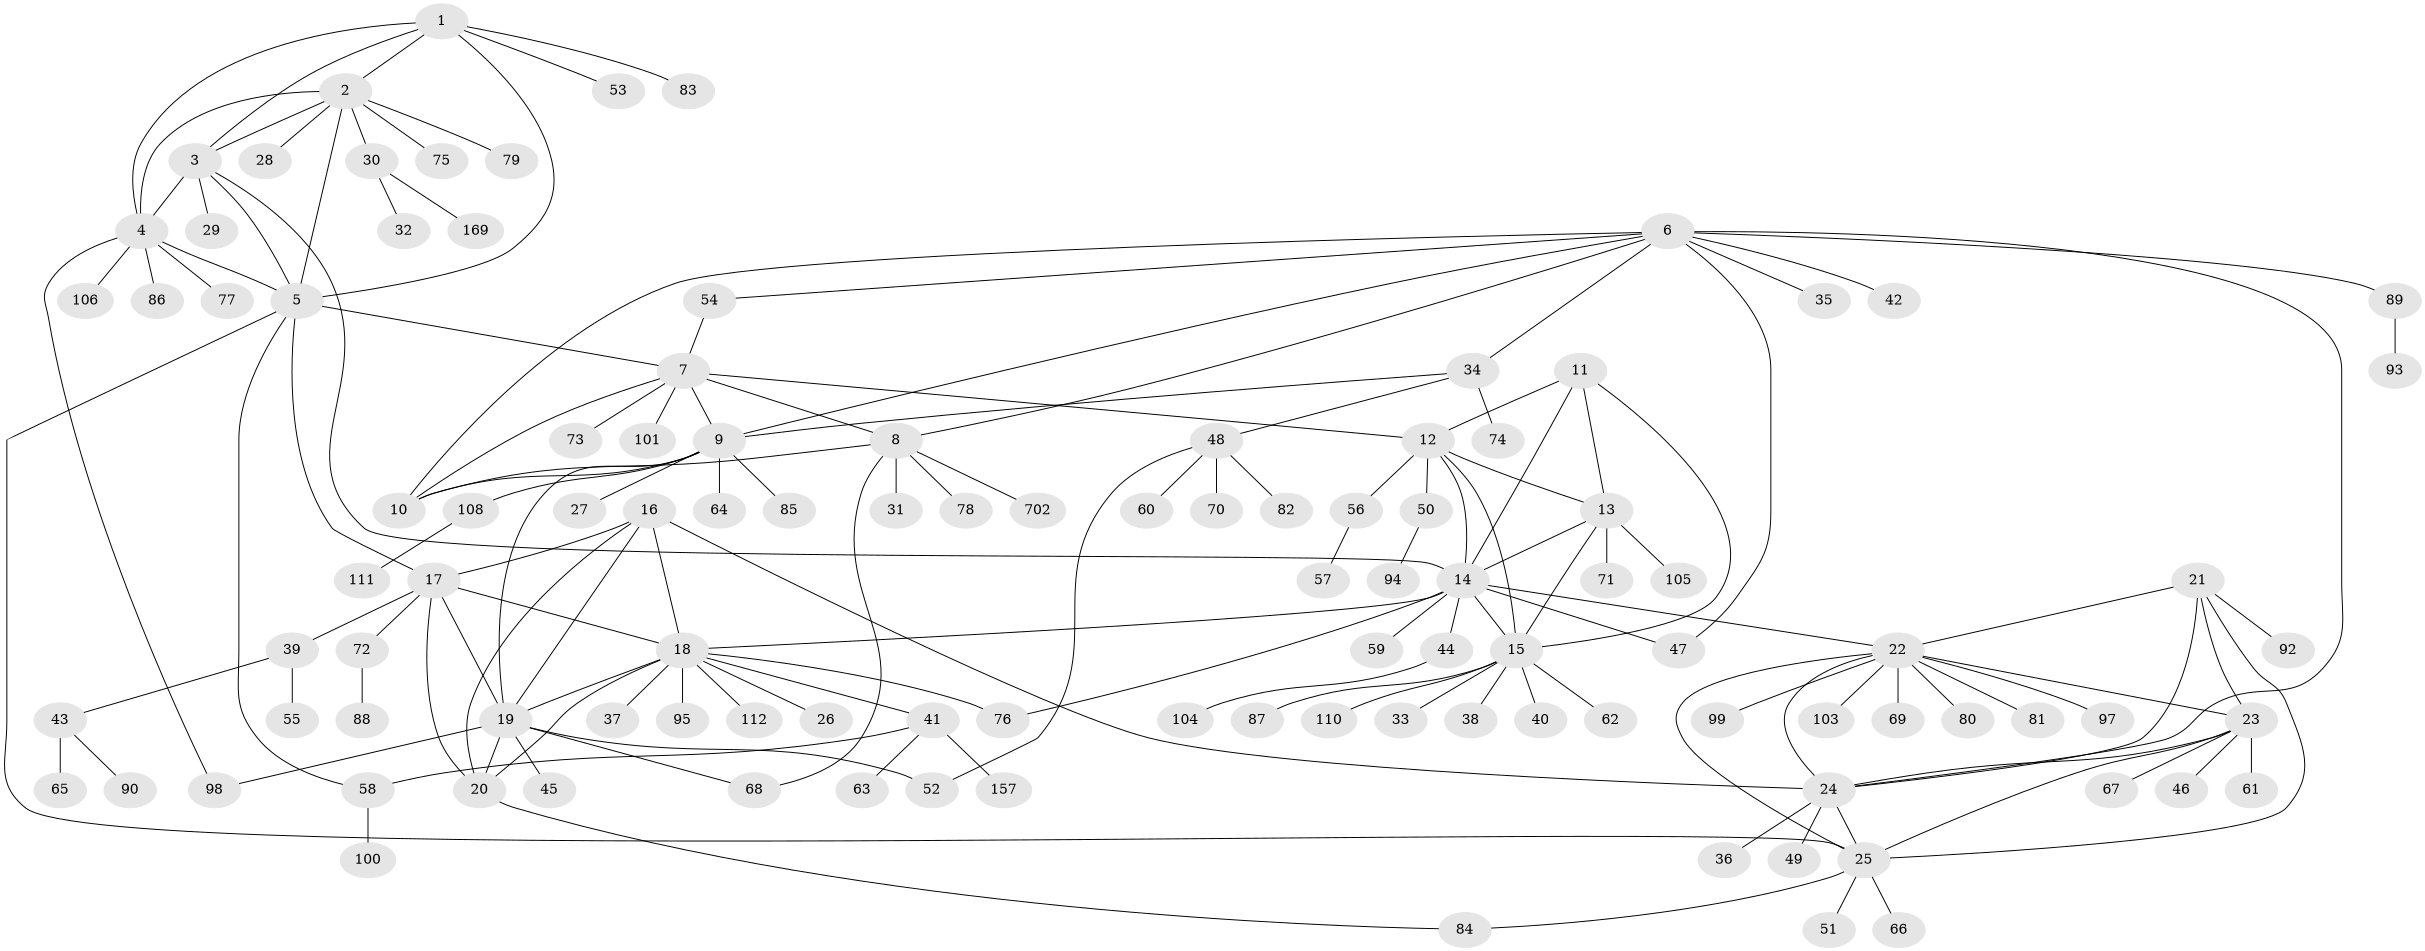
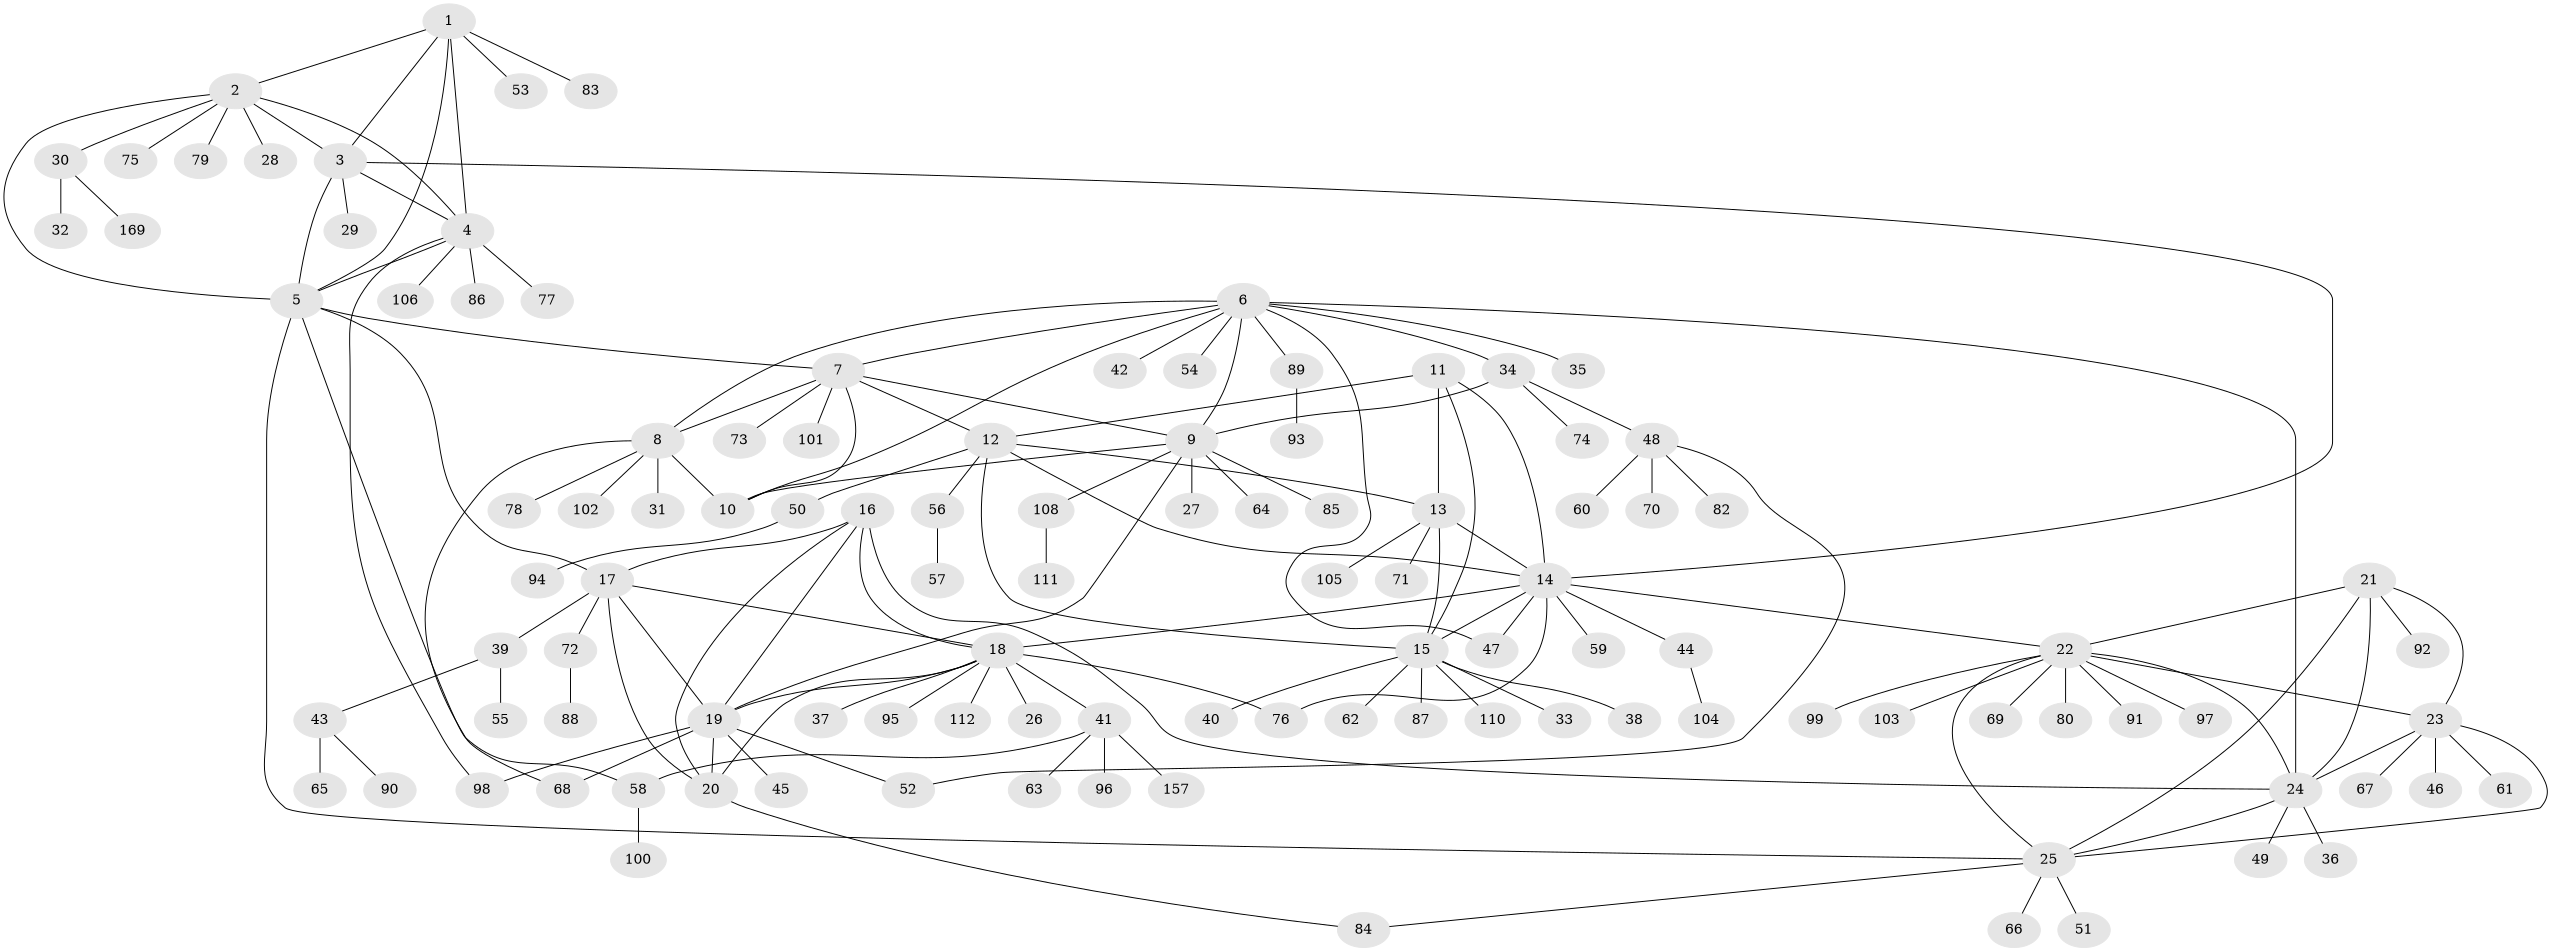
edge "54" -- "7": now "6" -- "7"
node "702": label "702" -> "102"
node "81": label "81" -> "91"
node "96": added
